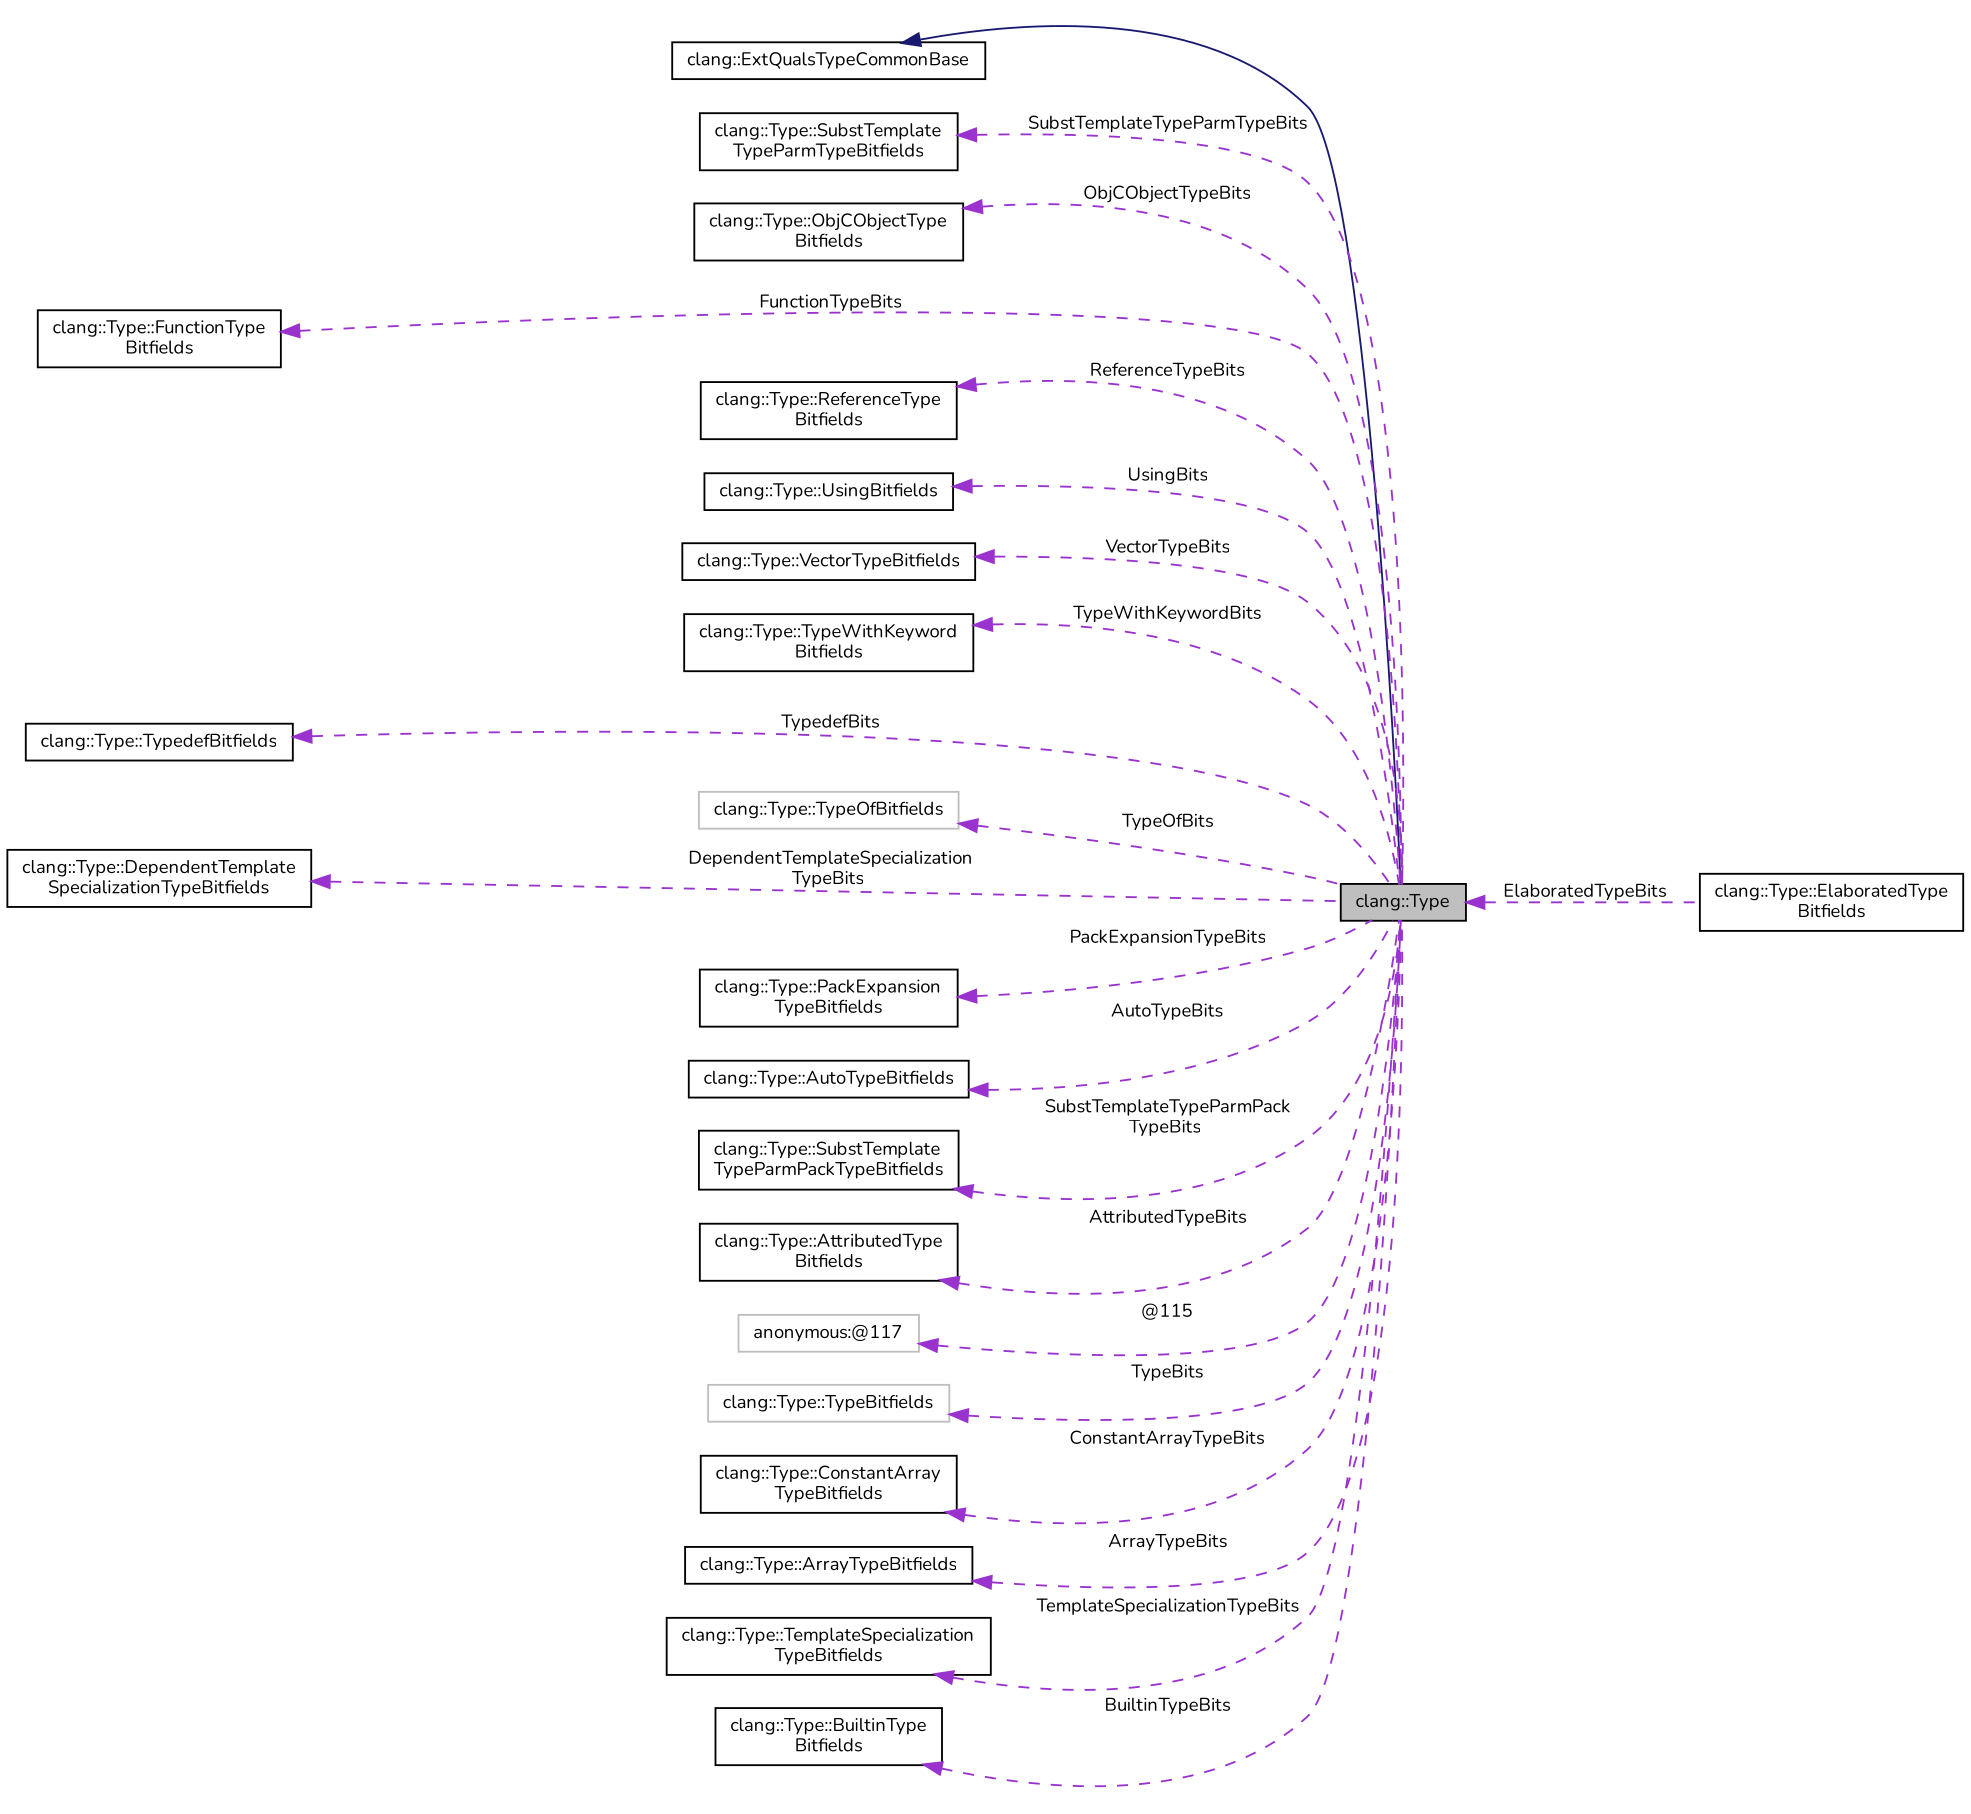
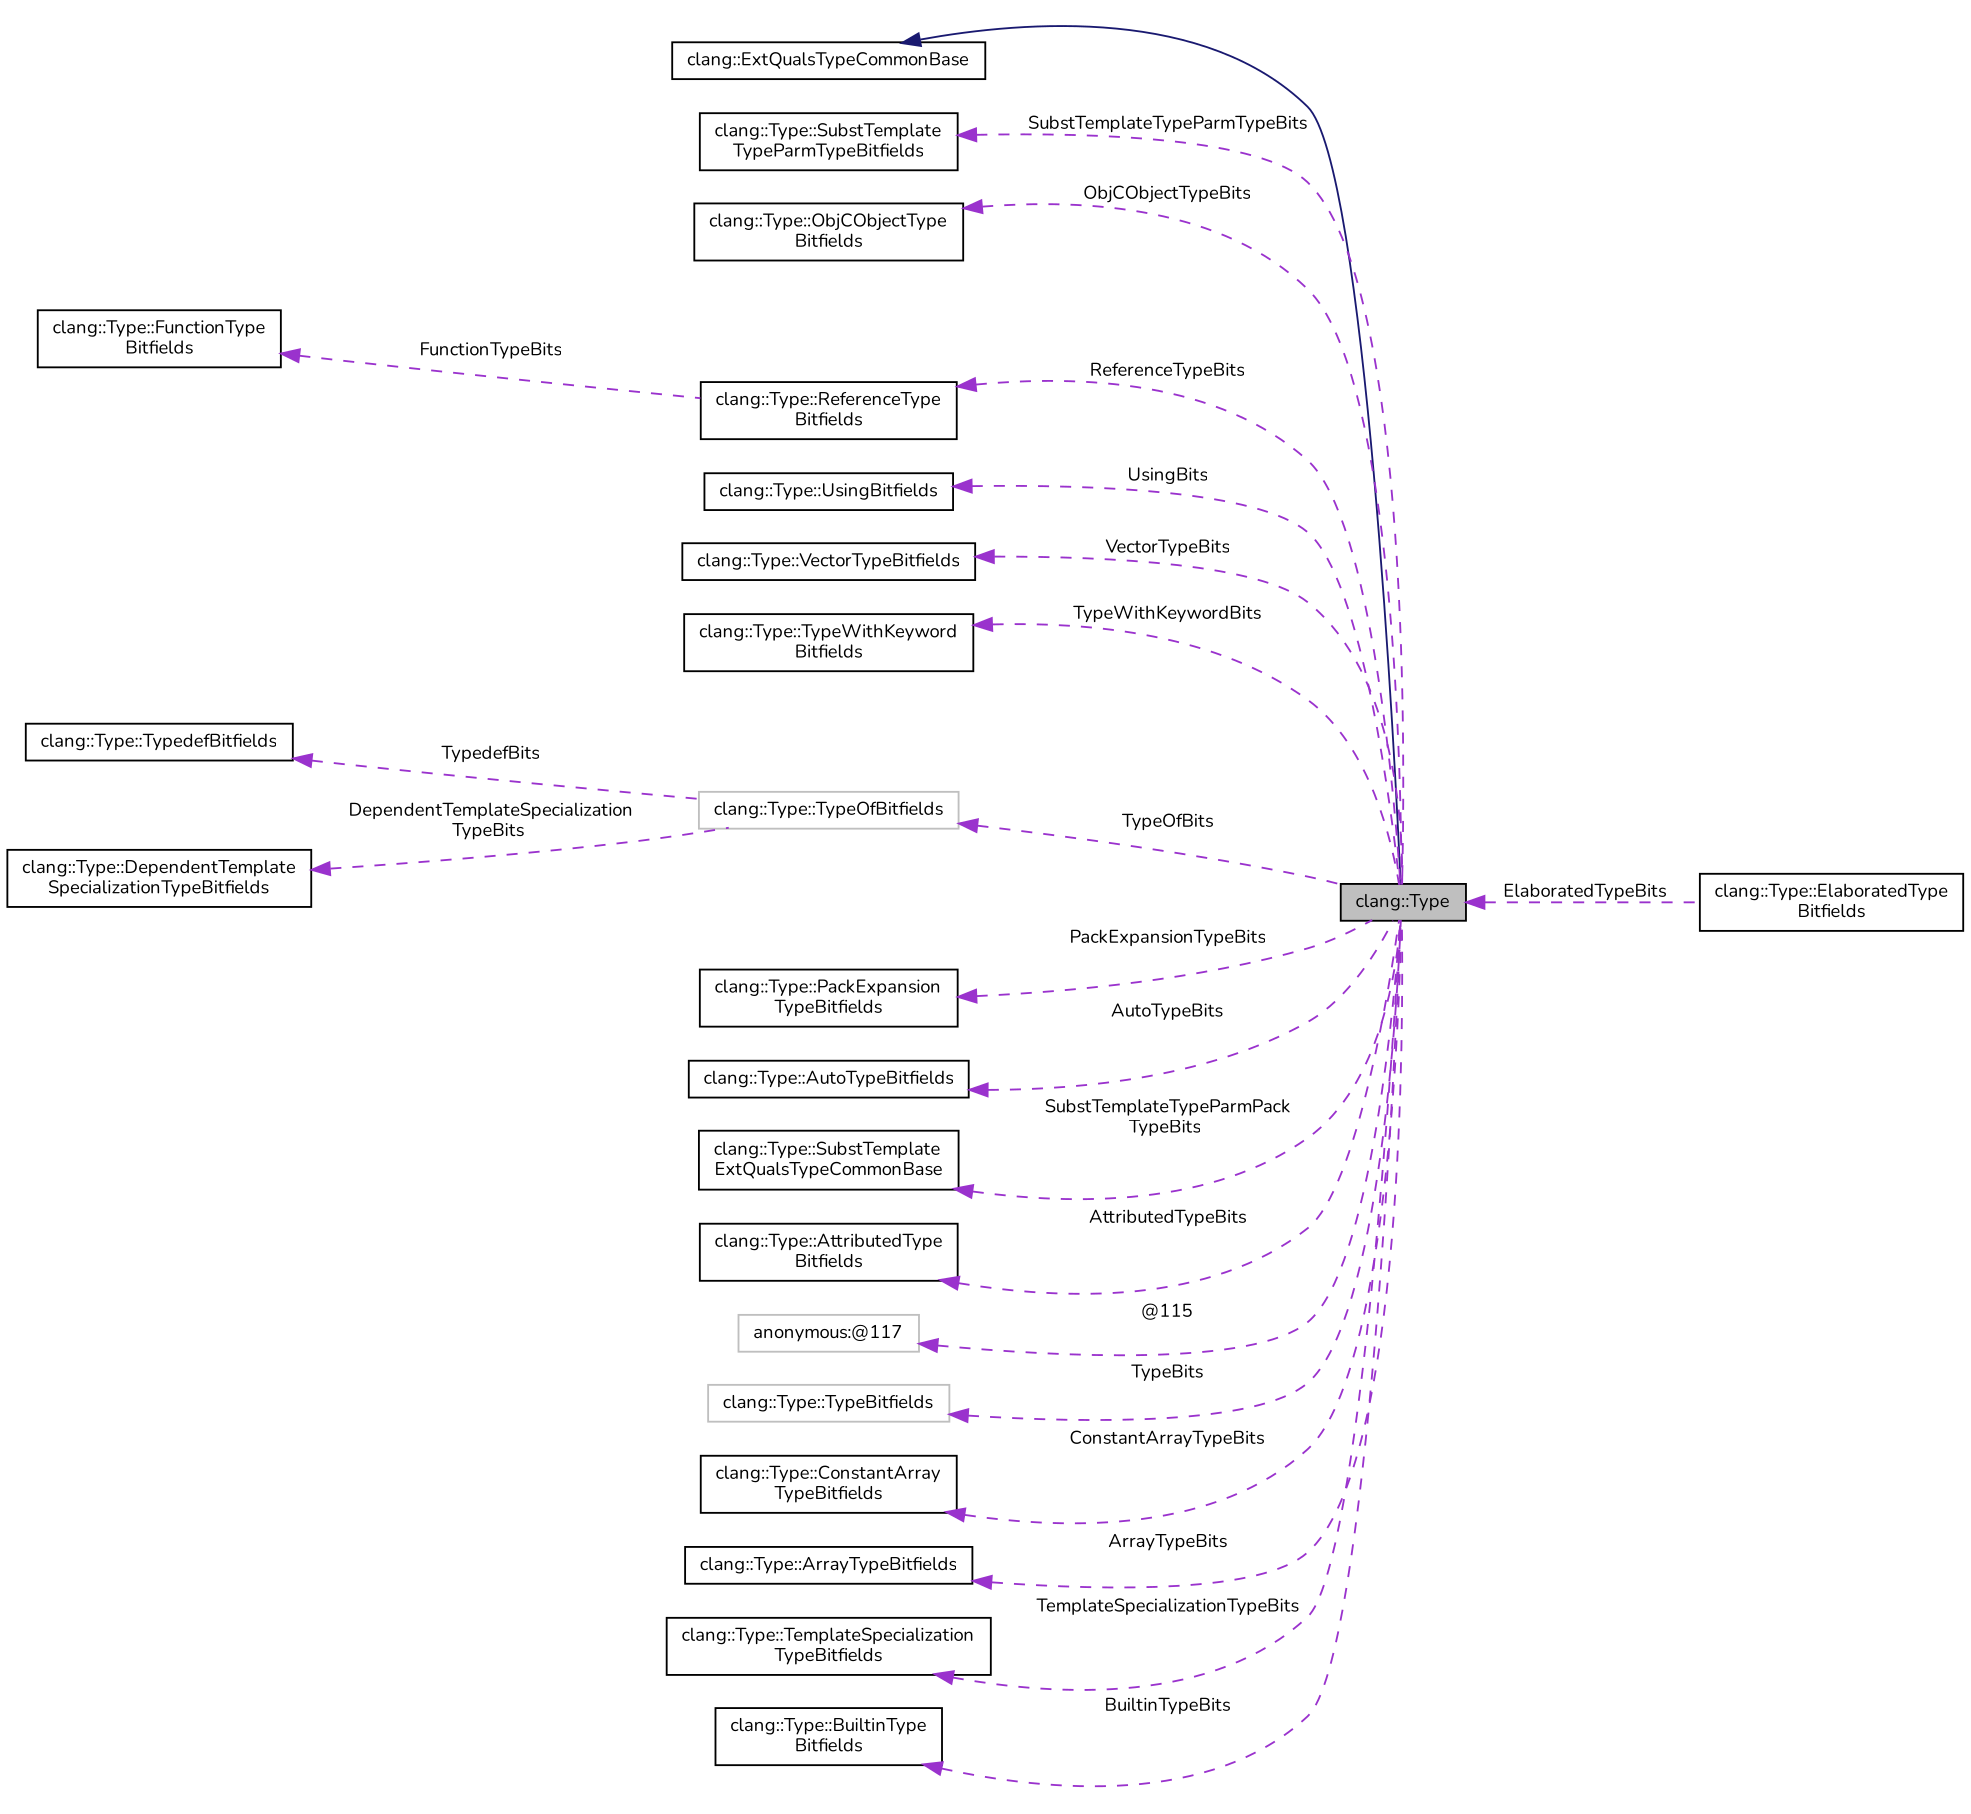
edge "clang::Type" -> "clang::Type::FunctionType Bitfields": now "clang::Type::ReferenceType Bitfields" -> "clang::Type::FunctionType Bitfields"
edge "clang::Type" -> "clang::Type::TypedefBitfields": now "clang::Type::TypeOfBitfields" -> "clang::Type::TypedefBitfields"
edge "clang::Type" -> "clang::Type::DependentTemplate SpecializationTypeBitfields": now "clang::Type::TypeOfBitfields" -> "clang::Type::DependentTemplate SpecializationTypeBitfields"
node "clang::Type::SubstTemplate TypeParmPackTypeBitfields": label "clang::Type::SubstTemplate TypeParmPackTypeBitfields" -> "clang::Type::SubstTemplate ExtQualsTypeCommonBase"
